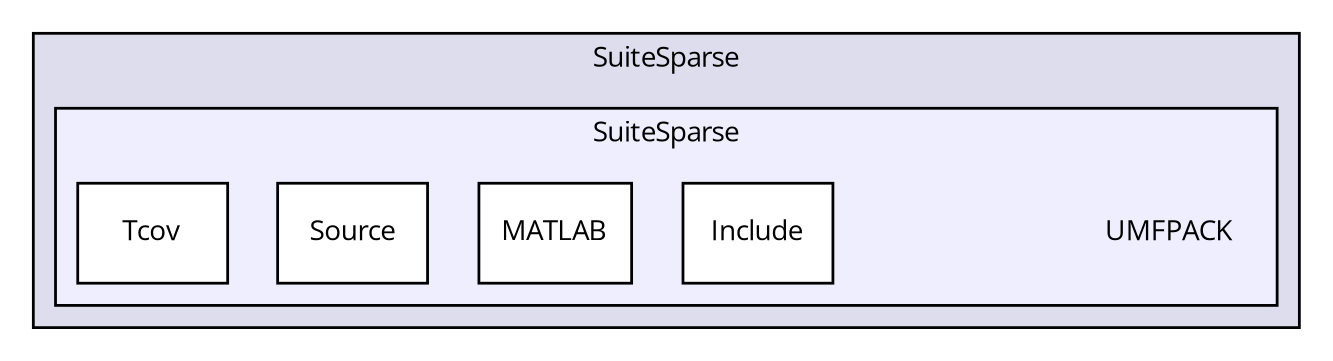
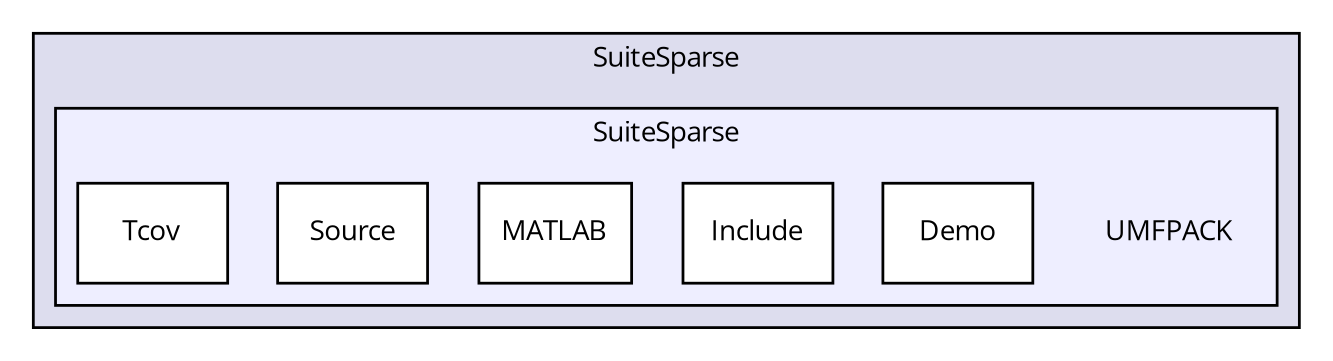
node "Demo": added
